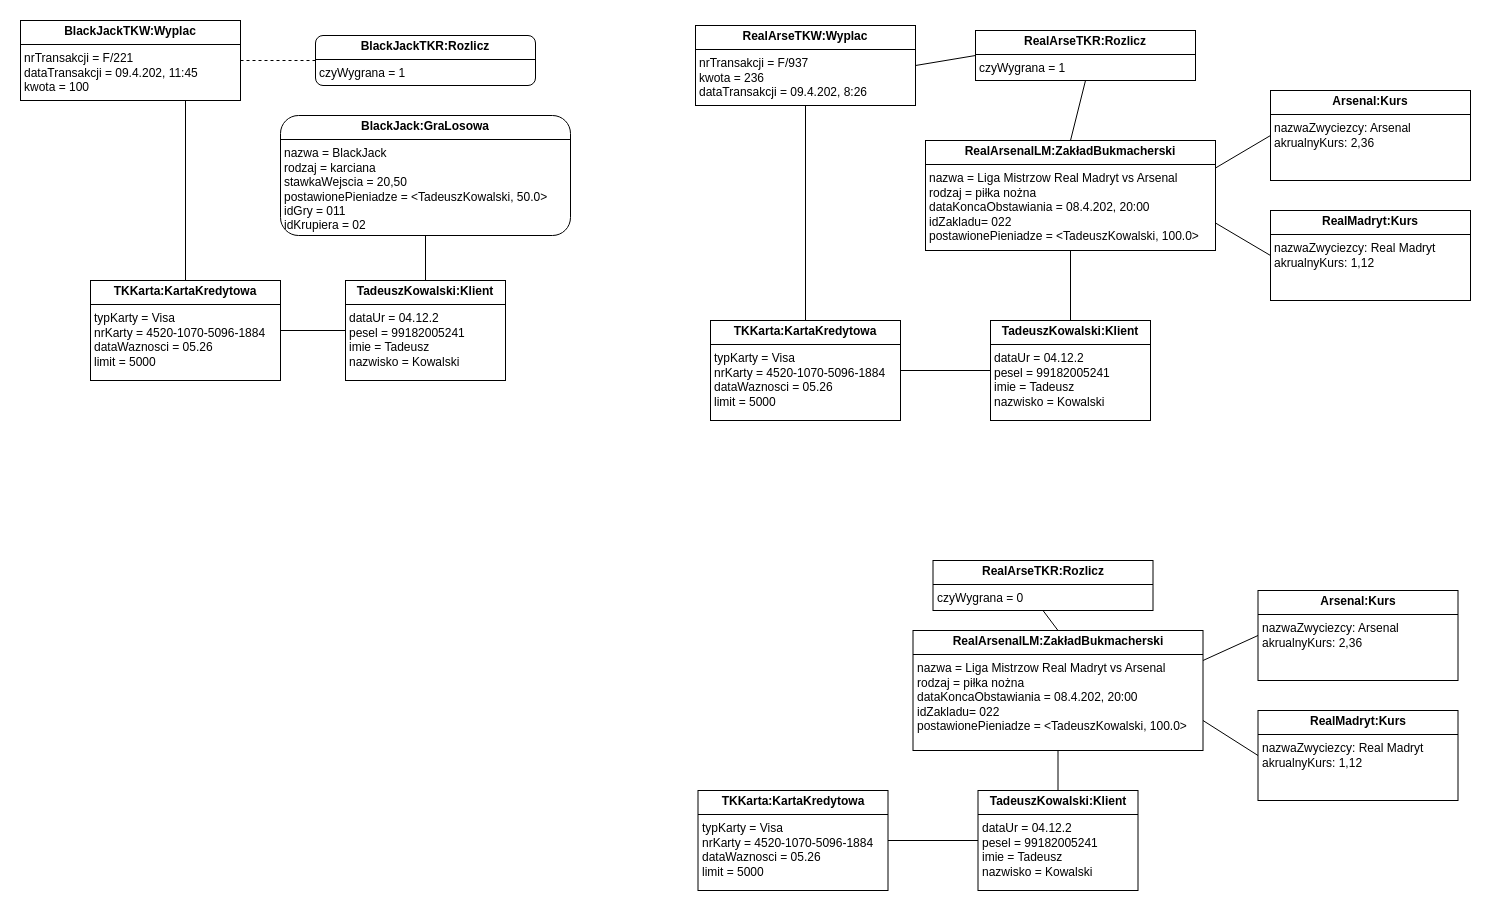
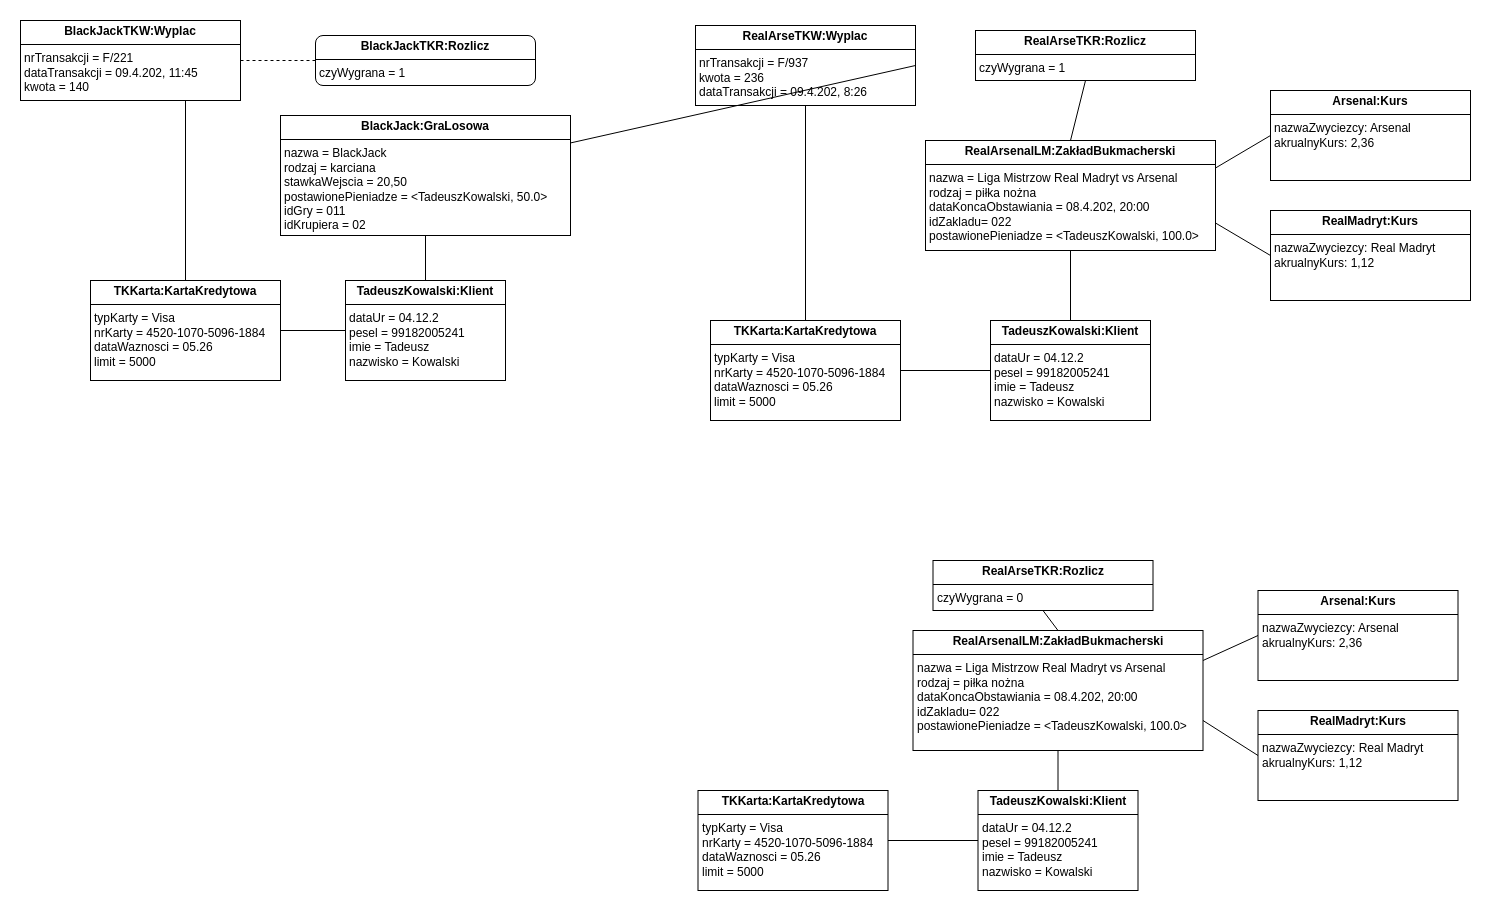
node "BlackJackTKW:Wyplac nrTransakcji = F/221 dataTransakcji = 09.4.202, 11:45 kwota = 100": label "BlackJackTKW:Wyplac nrTransakcji = F/221 dataTransakcji = 09.4.202, 11:45 kwota = 100" -> "BlackJackTKW:Wyplac nrTransakcji = F/221 dataTransakcji = 09.4.202, 11:45 kwota = 140"
edge "RealArseTKR:Rozlicz czyWygrana = 1" -- "RealArseTKW:Wyplac nrTransakcji = F/937 kwota = 236 dataTransakcji = 09.4.202, 8:26": now "BlackJack:GraLosowa nazwa = BlackJack rodzaj = karciana stawkaWejscia = 20,50 postawionePieniadze = <TadeuszKowalski, 50.0> idGry = 011 idKrupiera = 02" -- "RealArseTKW:Wyplac nrTransakcji = F/937 kwota = 236 dataTransakcji = 09.4.202, 8:26"
node "BlackJack:GraLosowa nazwa = BlackJack rodzaj = karciana stawkaWejscia = 20,50 postawionePieniadze = <TadeuszKowalski, 50.0> idGry = 011 idKrupiera = 02": shape rounded rectangle -> rectangle
